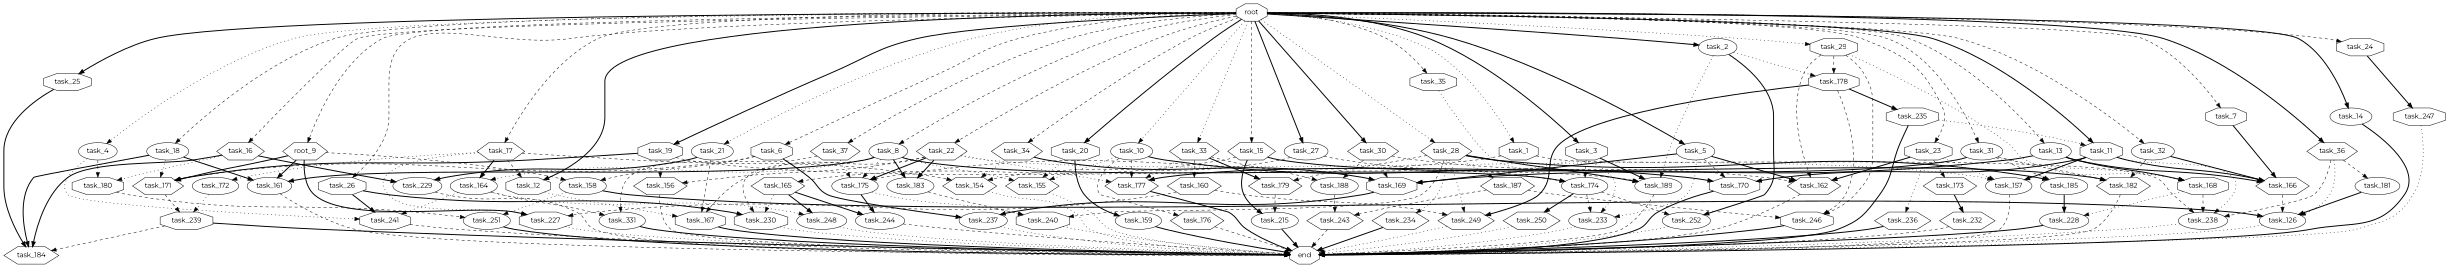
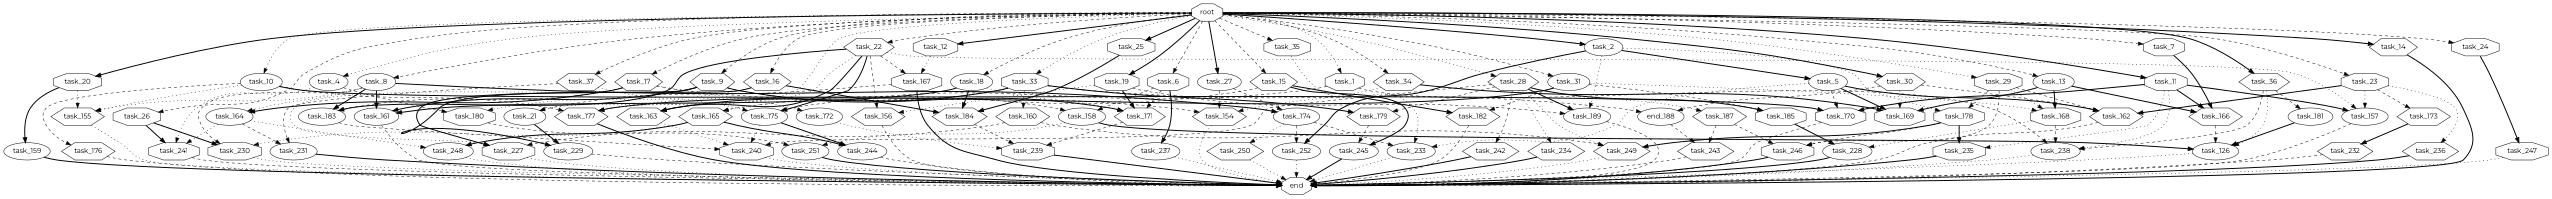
edge "root" -> "task_5": now "task_2" -> "task_5"
edge "task_33" -> "task_165": added
node "task_163": added
node "task_14": shape ellipse -> hexagon
edge "task_235" -> "task_11": reversed
node "root_9": label "root_9" -> "task_9"
node "task_33": shape hexagon -> octagon
node "task_242": added
node "task_3": removed
node "task_32": removed
edge "task_17" -> "task_12": now "task_17" -> "task_183"
edge "task_8" -> "task_175": removed
edge "task_21" -> "task_167": reversed
node "task_188": label "task_188" -> "end_188"
node "task_185": shape ellipse -> octagon
edge "task_174" -> "task_250": style bold -> dotted
edge "task_169" -> "task_237": removed
node "task_331": label "task_331" -> "task_231"
node "task_215": label "task_215" -> "task_245"
edge "task_239" -> "task_184": reversed
edge "task_170" -> "end": style bold -> dashed
